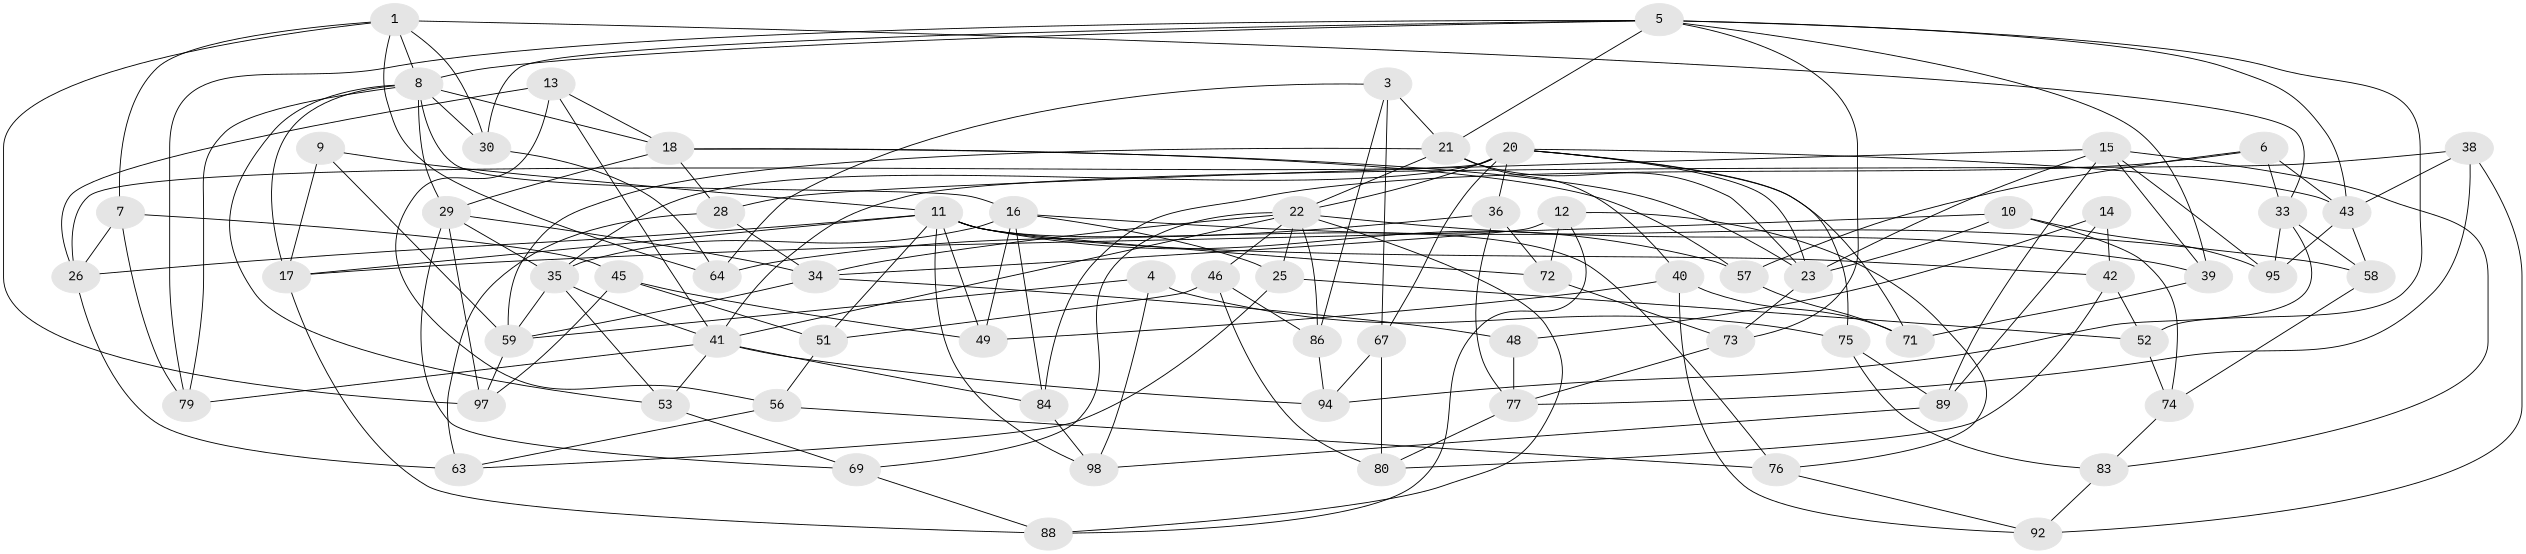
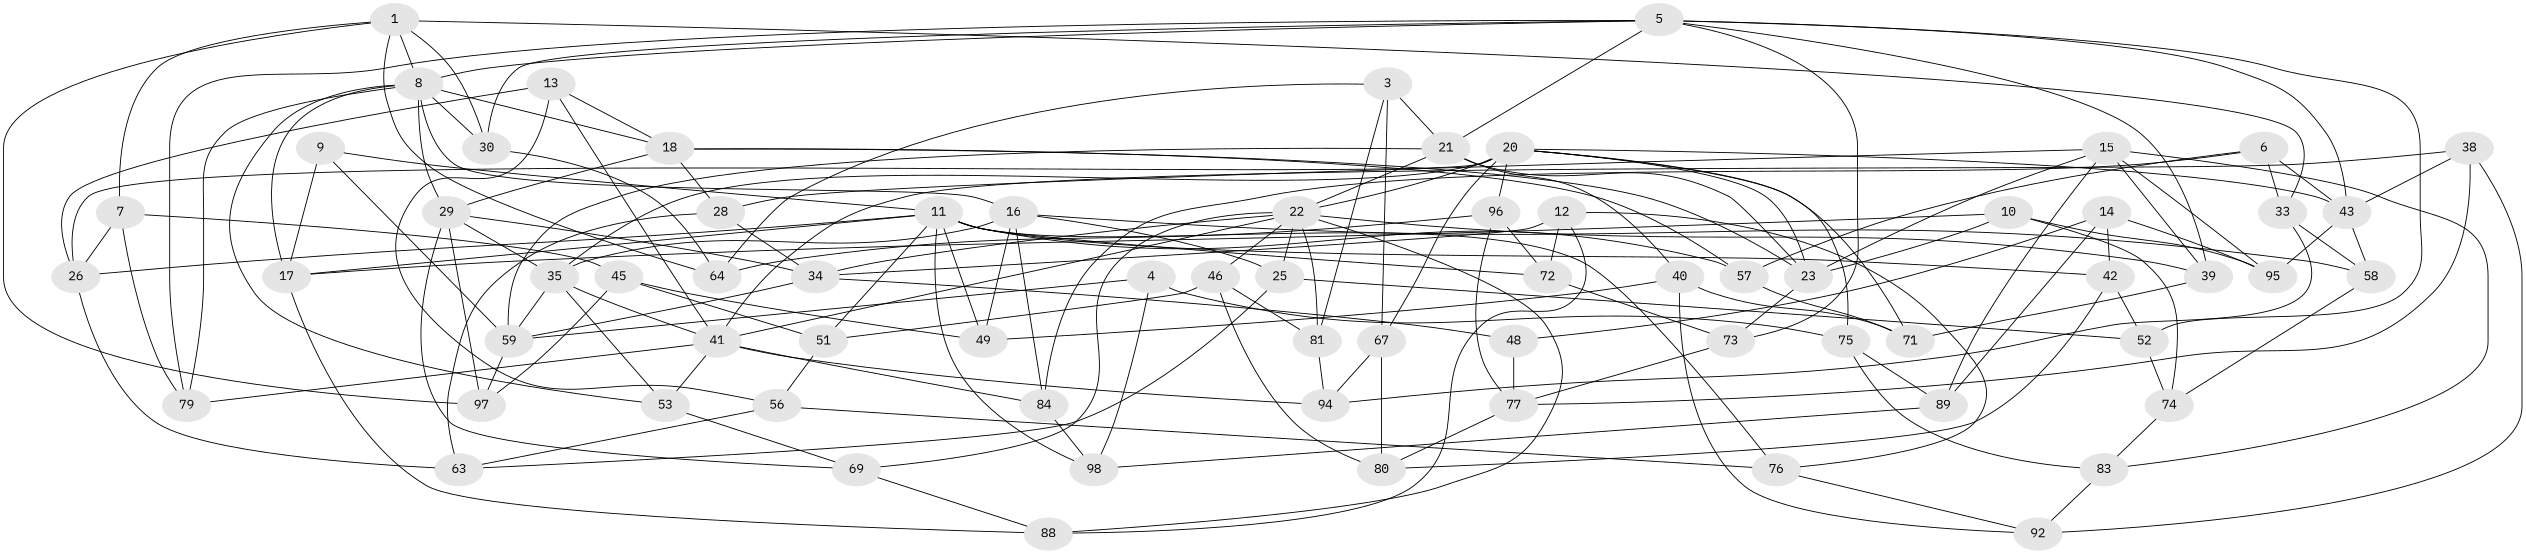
node "36": label "36" -> "96"
edge "33" -- "95": now "14" -- "95"
node "86": label "86" -> "81"
